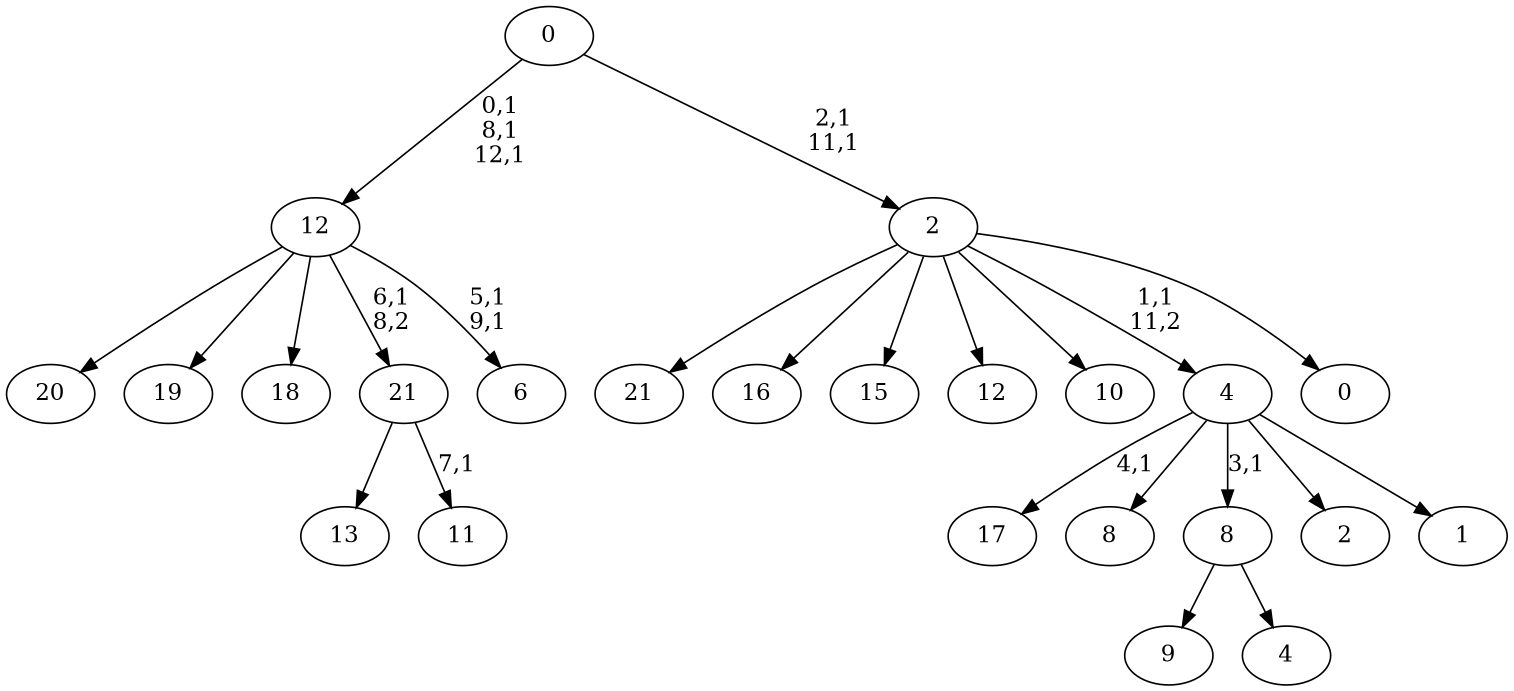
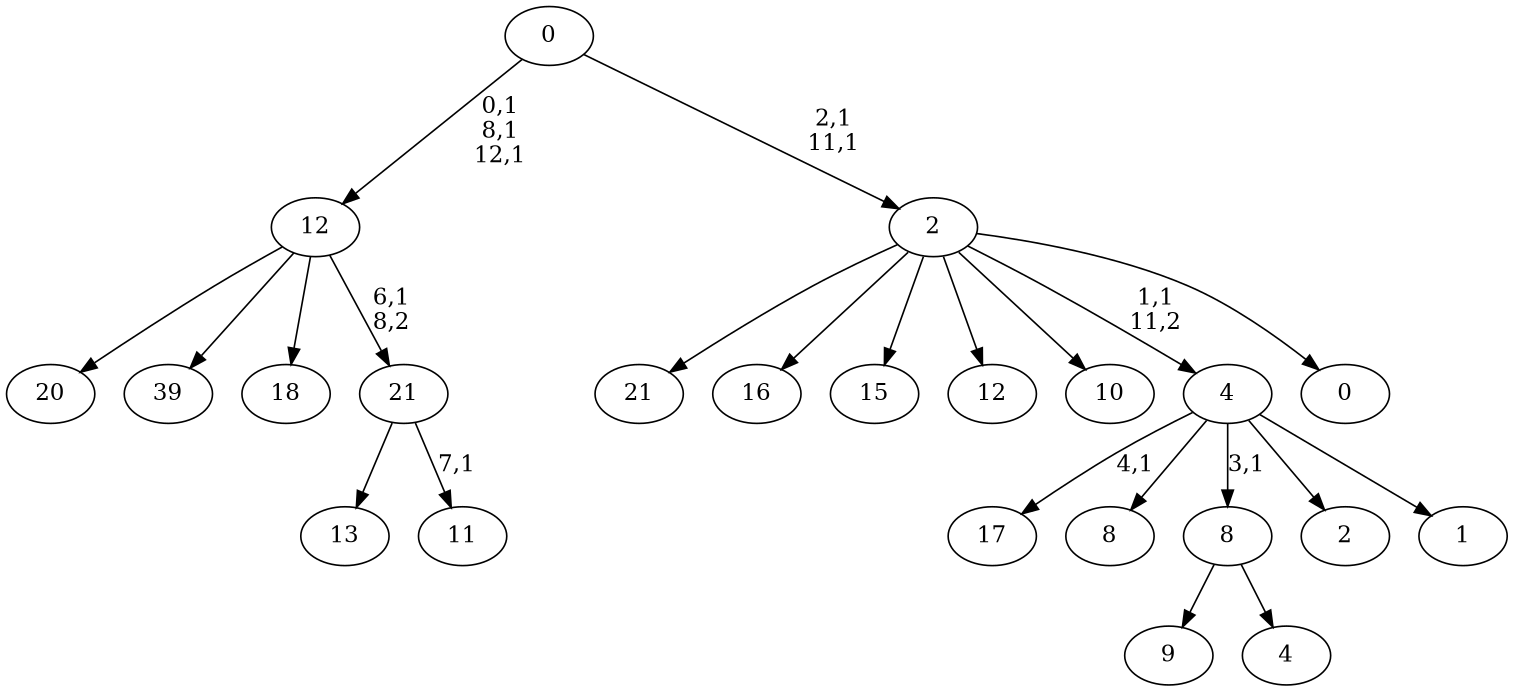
node "19": label "19" -> "39"
node "6": removed
